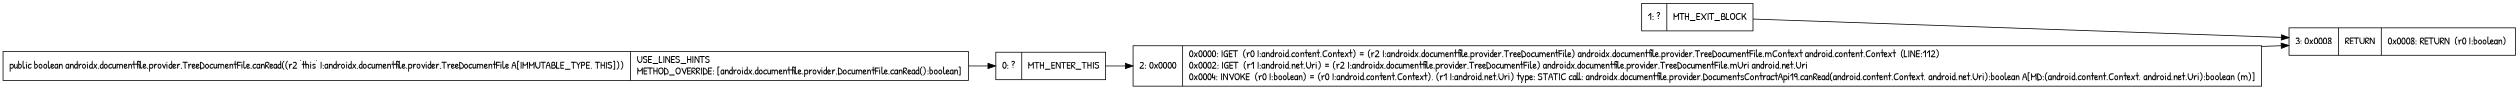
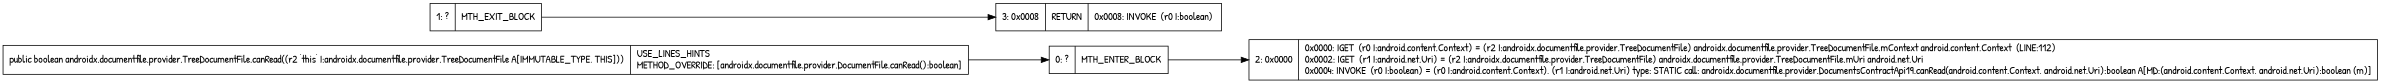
node "3: 0x0008": text "0x0008: RETURN  (r0 I:boolean)" -> "0x0008: INVOKE  (r0 I:boolean)"
edge "2: 0x0000" -> "3: 0x0008": removed
node "0: ?": text "MTH_ENTER_THIS" -> "MTH_ENTER_BLOCK"
